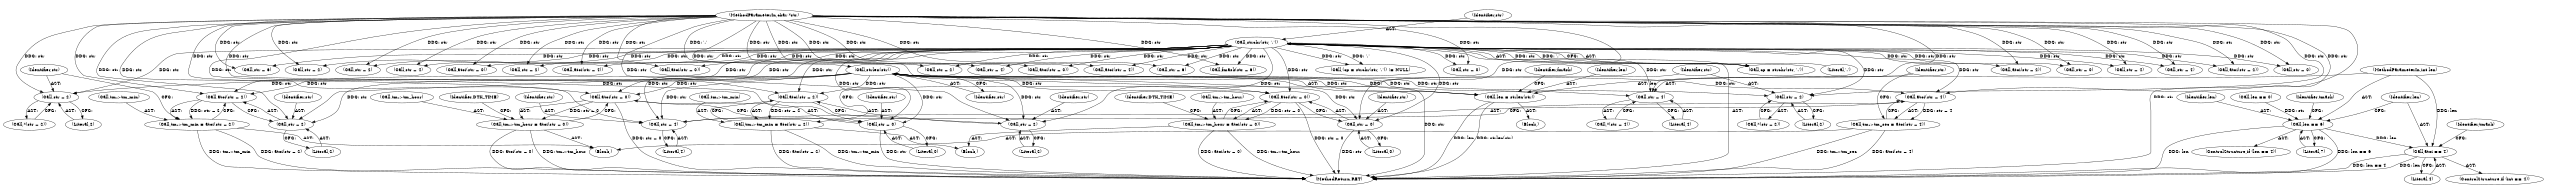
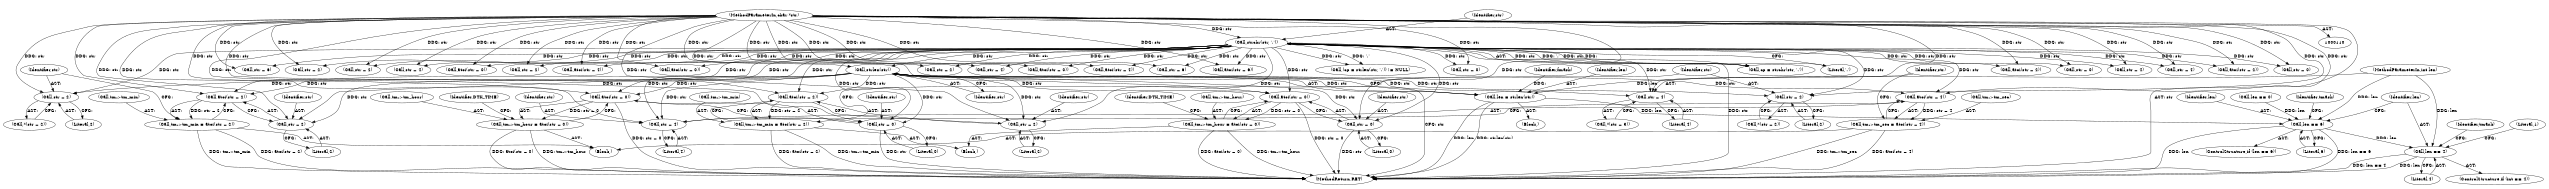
edge "(MethodParameterIn,char *str)" -> "(Call,strchr(str, '.'))": added, label "DDG: str"
edge "(MethodParameterIn,char *str)" -> "(Call,strlen(str))": label "DDG: '.'" -> "DDG: str"
node "1000110": added
edge "(Call,strchr(str, '.'))" -> "(Call,strlen(str))": added, label "DDG: str"
edge "(Call,strchr(str, '.'))" -> "(Literal,'.')": added, label "CFG:"
edge "(Call,cp = strchr(str, '.'))" -> "(Call,strchr(str, '.'))": label "CFG: " -> "DDG: str"
edge "(Literal,'.')" -> "(Call,strchr(str, '.'))": label "AST: " -> "DDG: "
node "(Call,fmask(str + 6))": label "(Call,fmask(str + 6))" -> "(Call,atoi(str + 6))"
node "(Call,(cp = strchr(str, '.')) != NULL)": label "(Call,(cp = strchr(str, '.')) != NULL)" -> "(Call,(cp = strlen(str, '.')) != NULL)"
edge "(Call,len = strlen(str))" -> "(Call,strlen(str))": label "DDG: " -> "CFG: "
edge "(Identifier,fmask)" -> "(Call,len = strlen(str))": label "CFG: " -> "DDG: "
edge "(MethodParameterIn,int len)" -> "(Call,len = strlen(str))": label "AST: len" -> "DDG: len"
node "(Call,tm->tm_sec)": added
edge "(MethodParameterIn,char *str)" -> "(MethodReturn,RET)": label "DDG: str" -> "AST: str"
edge "(MethodParameterIn,int len)" -> "(Call,len == 6)": label "AST: " -> "DDG: len"
edge "(Call,strchr(str, '.'))" -> "(MethodReturn,RET)": label "AST: " -> "DDG: str"
edge "(Call,len == 0)" -> "(Call,len == 6)": label "DDG: str" -> "DDG: len"
edge "(Call,len = strlen(str))" -> "(Call,len == 6)": added, label "DDG: len"
edge "(Call,strlen(str))" -> "(MethodReturn,RET)": label "DDG: str" -> "CFG: str"
node "(Call,*(str + 4))": label "(Call,*(str + 4))" -> "(Call,*(str + 3))"
node "(Literal,1)": added
node "(ControlStructure,if (len == 4))": label "(ControlStructure,if (len == 4))" -> "(ControlStructure,if (len == 6))"
node "(Literal,7)": label "(Literal,7)" -> "(Literal,6)"
node "(Call,atoi == 4)": label "(Call,atoi == 4)" -> "(Call,len == 4)"
